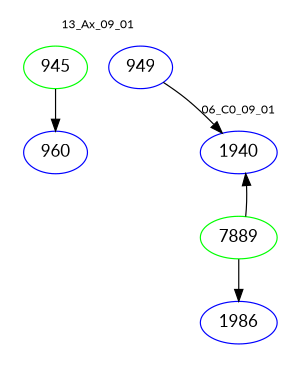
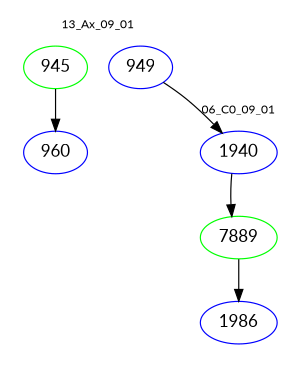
edge "7889" -> "1940": reversed
